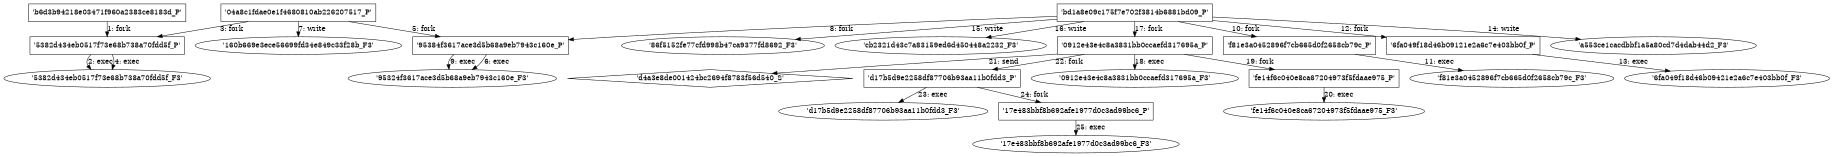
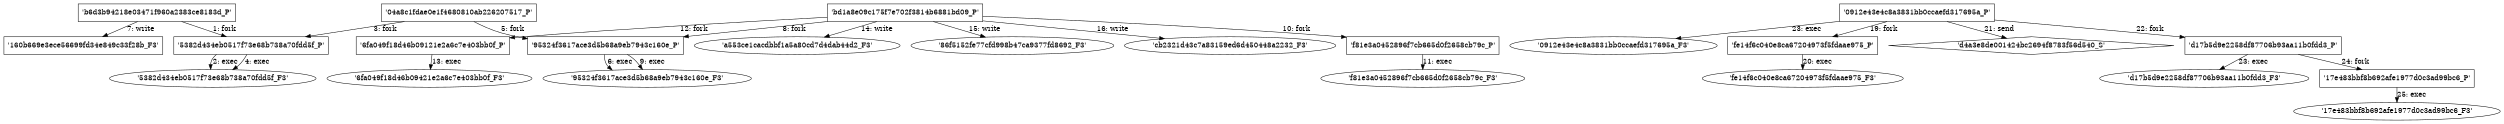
edge "'04a8c1fdae0e1f4680810ab226207517_P'" -> "'160b669e3ece56699fd34e849c33f28b_F3'": now "'b6d3b94218e03471f960a2383ce8183d_P'" -> "'160b669e3ece56699fd34e849c33f28b_F3'"
edge "'bd1a8e09c175f7e702f3814b6881bd09_P'" -> "'0912e43e4c8a3831bb0ccaefd317695a_P'": removed, label "17: fork"
node "'160b669e3ece56699fd34e849c33f28b_F3'": shape ellipse -> box
node "'95384f3617ace3d5b68a9eb7943c160e_P'": label "'95384f3617ace3d5b68a9eb7943c160e_P'" -> "'95324f3617ace3d5b68a9eb7943c160e_P'"
edge "'0912e43e4c8a3831bb0ccaefd317695a_P'" -> "'0912e43e4c8a3831bb0ccaefd317695a_F3'": label "18: exec" -> "23: exec"
